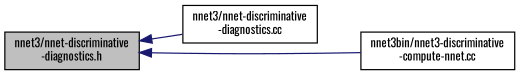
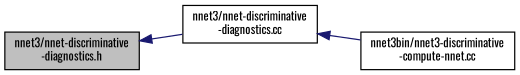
edge "nnet3bin/nnet3-discriminative -compute-nnet.cc" -> "nnet3/nnet-discriminative -diagnostics.h": now "nnet3bin/nnet3-discriminative -compute-nnet.cc" -> "nnet3/nnet-discriminative -diagnostics.cc"
